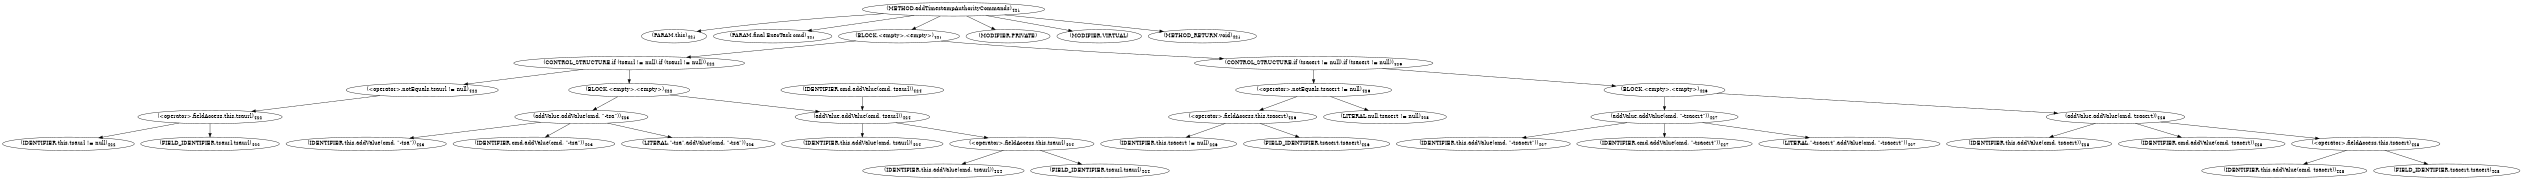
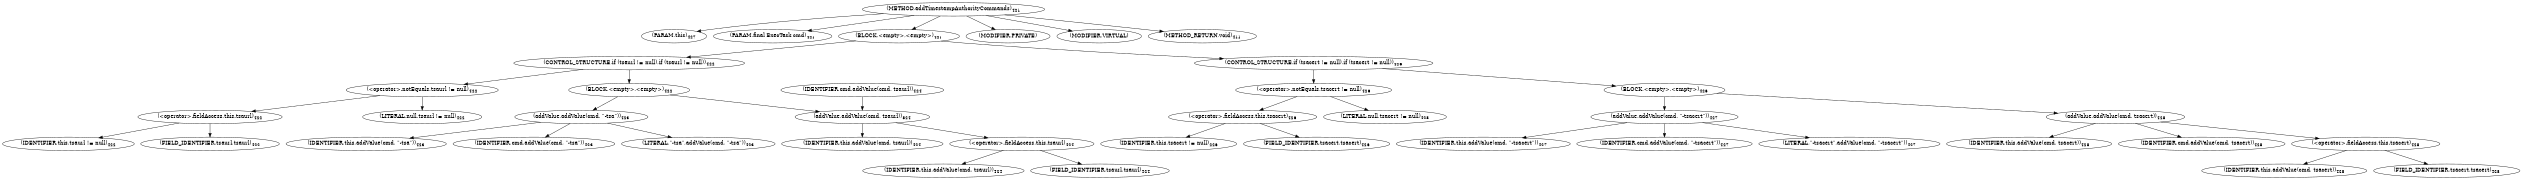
node "(PARAM,this)": text "421" -> "427"
node "(METHOD_RETURN,void)": text "421" -> "411"
node "(addValue,addValue(cmd, tsaurl))": text "424" -> "824"
node "(LITERAL,null,tsaurl != null)": added
